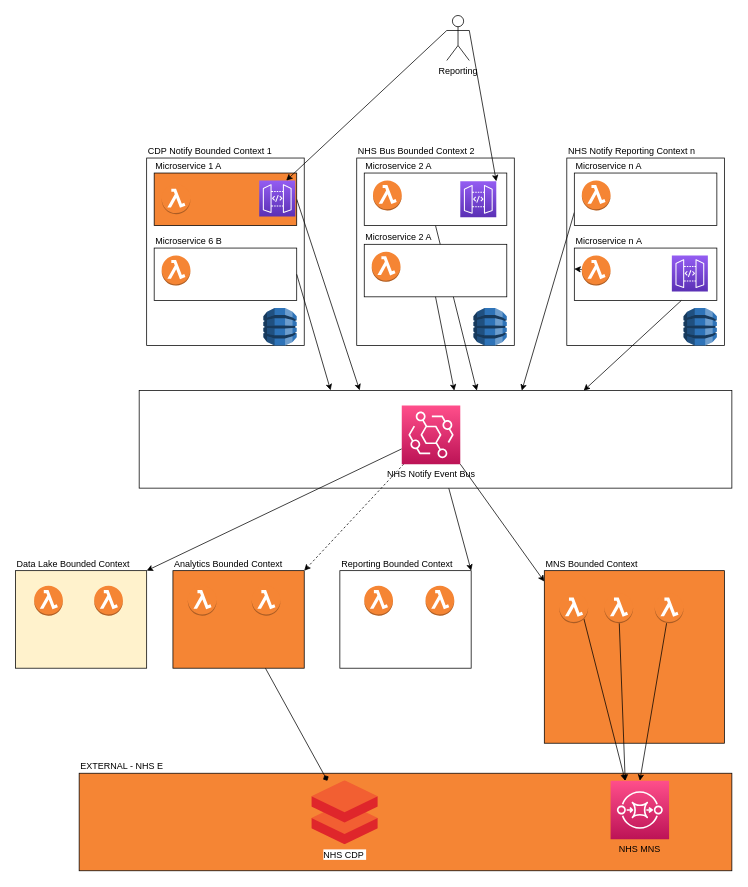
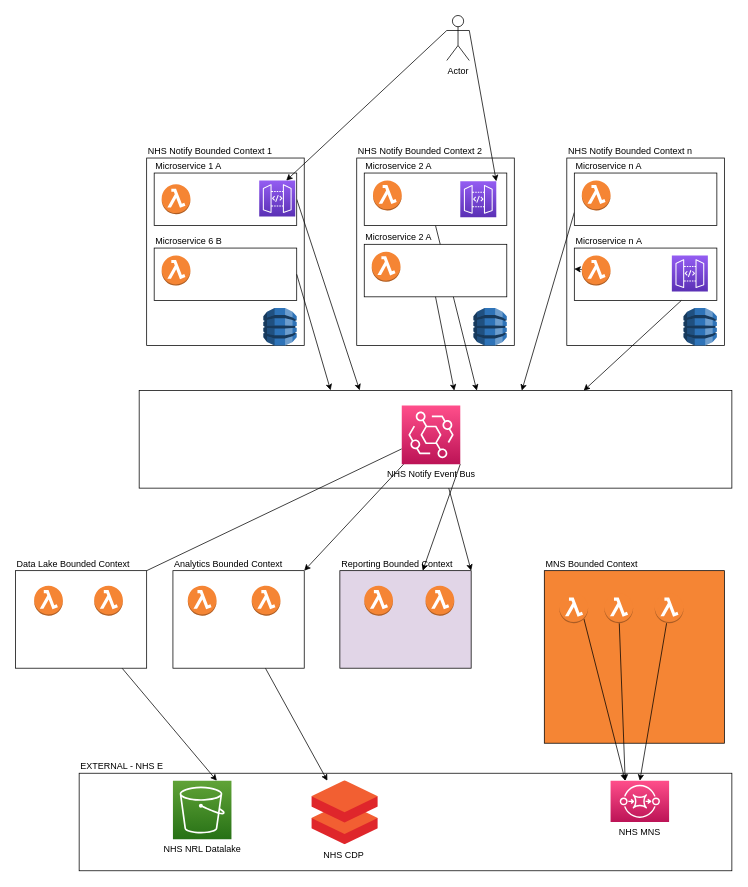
node "Reporting": label "Reporting" -> "Actor"
node "CDP Notify Bounded Context 1": label "CDP Notify Bounded Context 1" -> "NHS Notify Bounded Context 1"
node "NHS Bus Bounded Context 2": label "NHS Bus Bounded Context 2" -> "NHS Notify Bounded Context 2"
node "NHS Notify Reporting Context n": label "NHS Notify Reporting Context n" -> "NHS Notify Bounded Context n"
node "Microservice 1 A": fillcolor #f58534 -> #ffffff
edge "NHS Notify Event Bus" -> "Analytics Bounded Context": style dashed -> solid
edge "NHS Notify Event Bus" -> "MNS Bounded Context": now "NHS Notify Event Bus" -> "Reporting Bounded Context"
edge "NHS Notify Event Bus" -> "Data Lake Bounded Context": arrowhead classic -> none
node "Data Lake Bounded Context": fillcolor #fff2cc -> #ffffff
node "Analytics Bounded Context": fillcolor #f58534 -> #ffffff
node "Reporting Bounded Context": fillcolor #ffffff -> #e1d5e7
edge "Data Lake Bounded Context" -> "NHS NRL Datalake": added
edge "Analytics Bounded Context" -> "NHS CDP": arrowhead diamond -> classic
node "NHS NRL Datalake": added
node "NHS MNS": size 59x59 -> 59x41
node "EXTERNAL - NHS E": fillcolor #f58534 -> #ffffff
